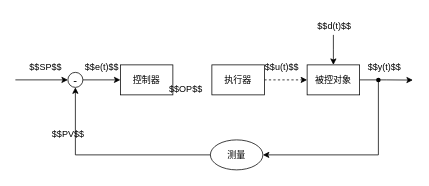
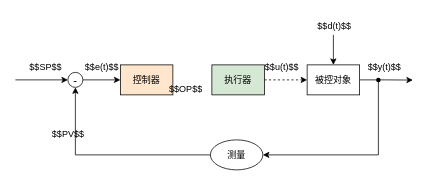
node "控制器": fillcolor #ffffff -> #ffe6cc
node "执行器": fillcolor #ffffff -> #d5e8d4
